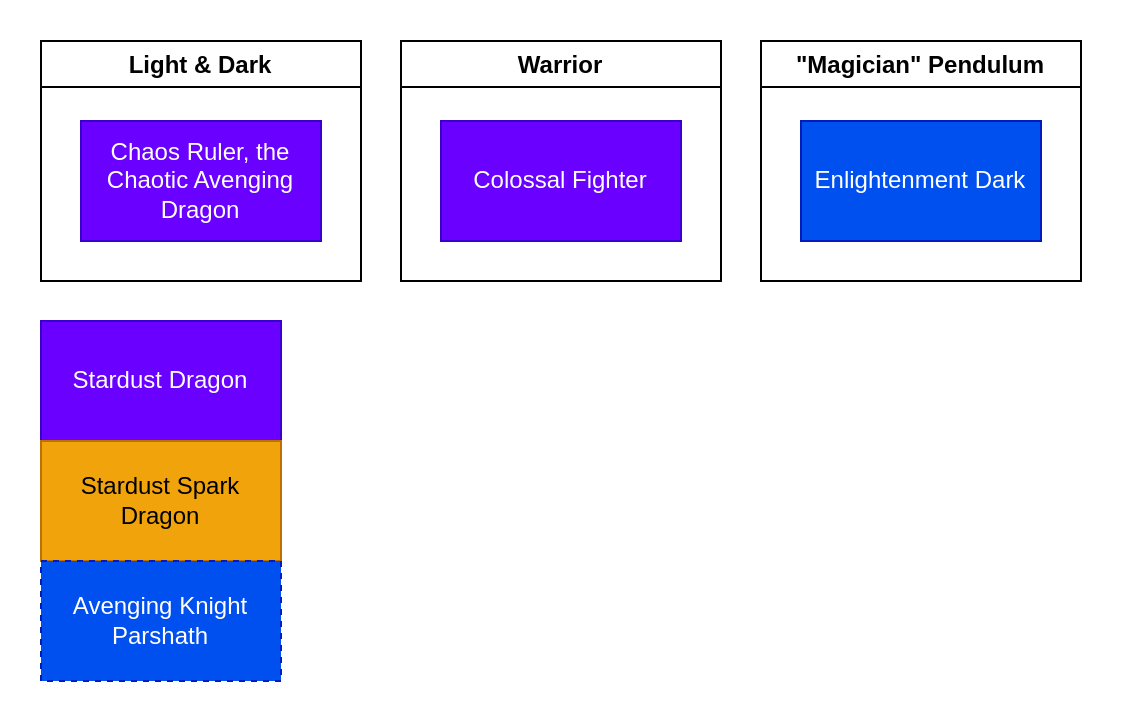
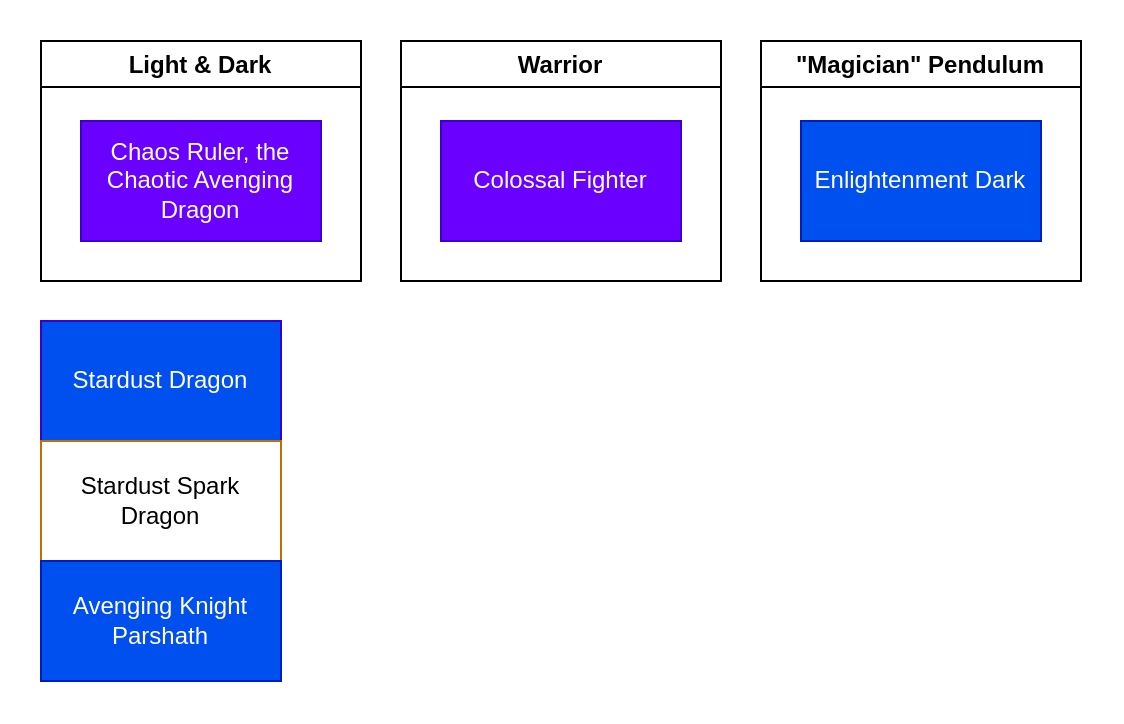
node "Stardust Dragon": fillcolor #6a00ff -> #0050ef
node "Stardust Spark Dragon": fillcolor #f0a30a -> #ffffff
node "Avenging Knight Parshath": style dashed -> solid
